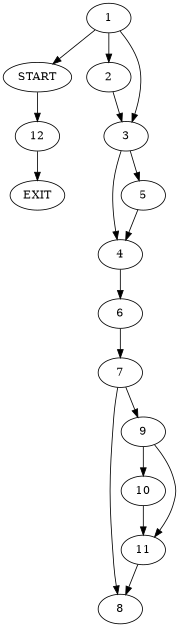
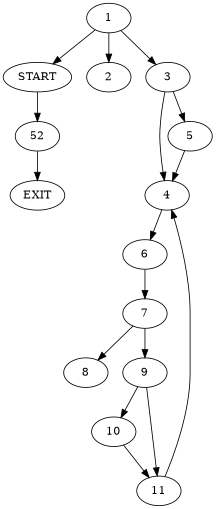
edge "2" -> "3": removed
node "12": label "12" -> "52"
edge "11" -> "8": now "11" -> "4"
